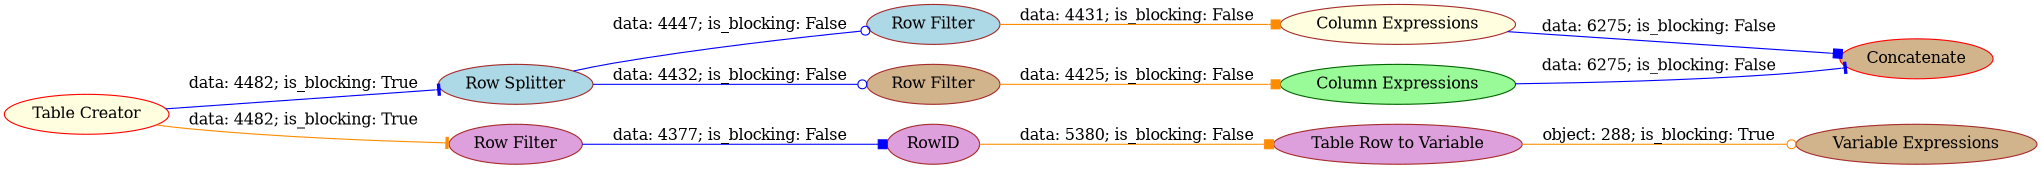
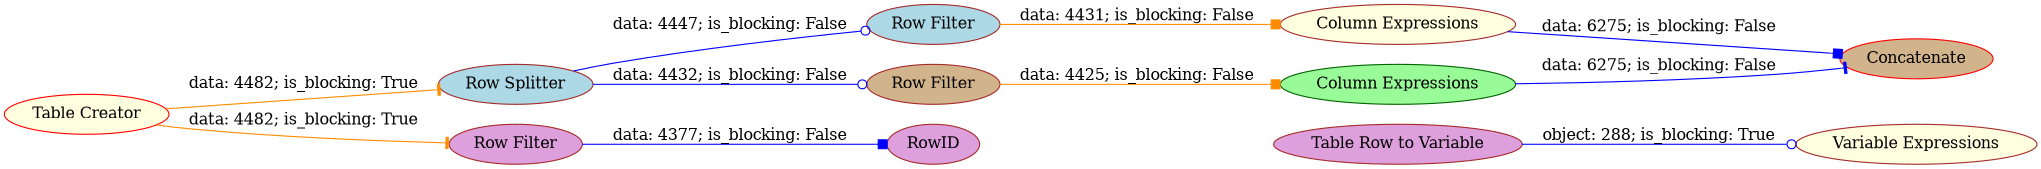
edge "Table Creator" -> "Row Splitter": color blue -> darkorange
edge "RowID" -> "Table Row to Variable": removed, label "data: 5380; is_blocking: False"
edge "Table Row to Variable" -> "Variable Expressions": color darkorange -> blue
node "Variable Expressions": fillcolor tan -> lightyellow
